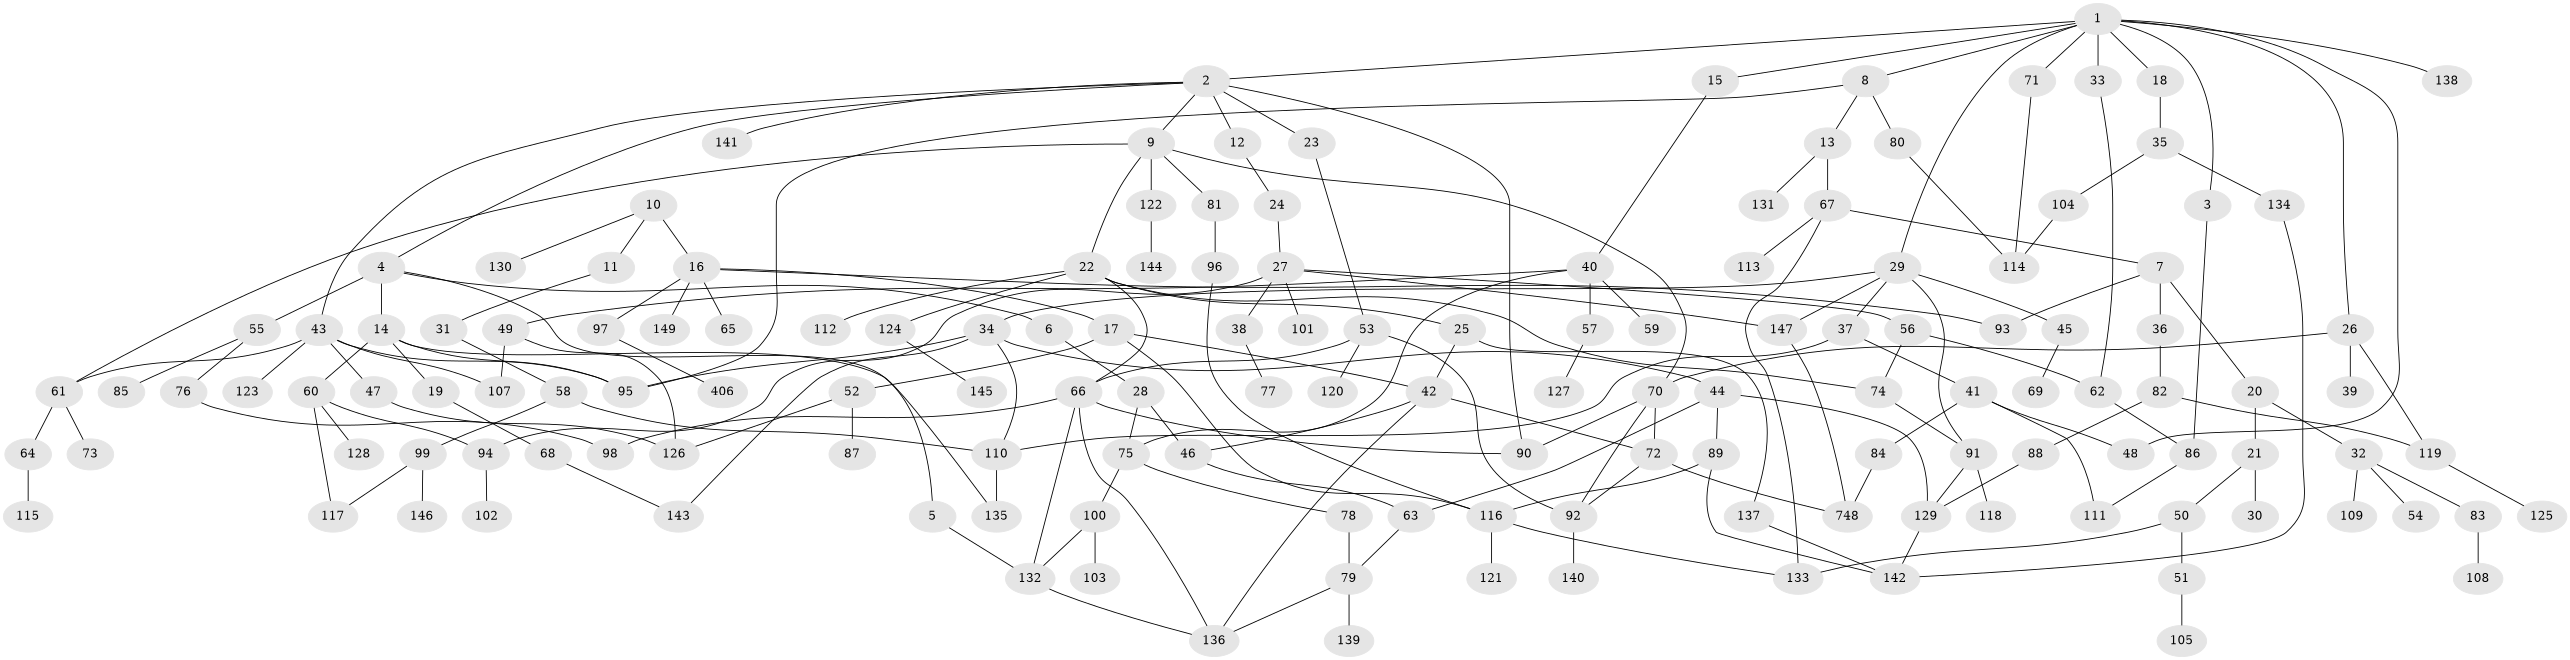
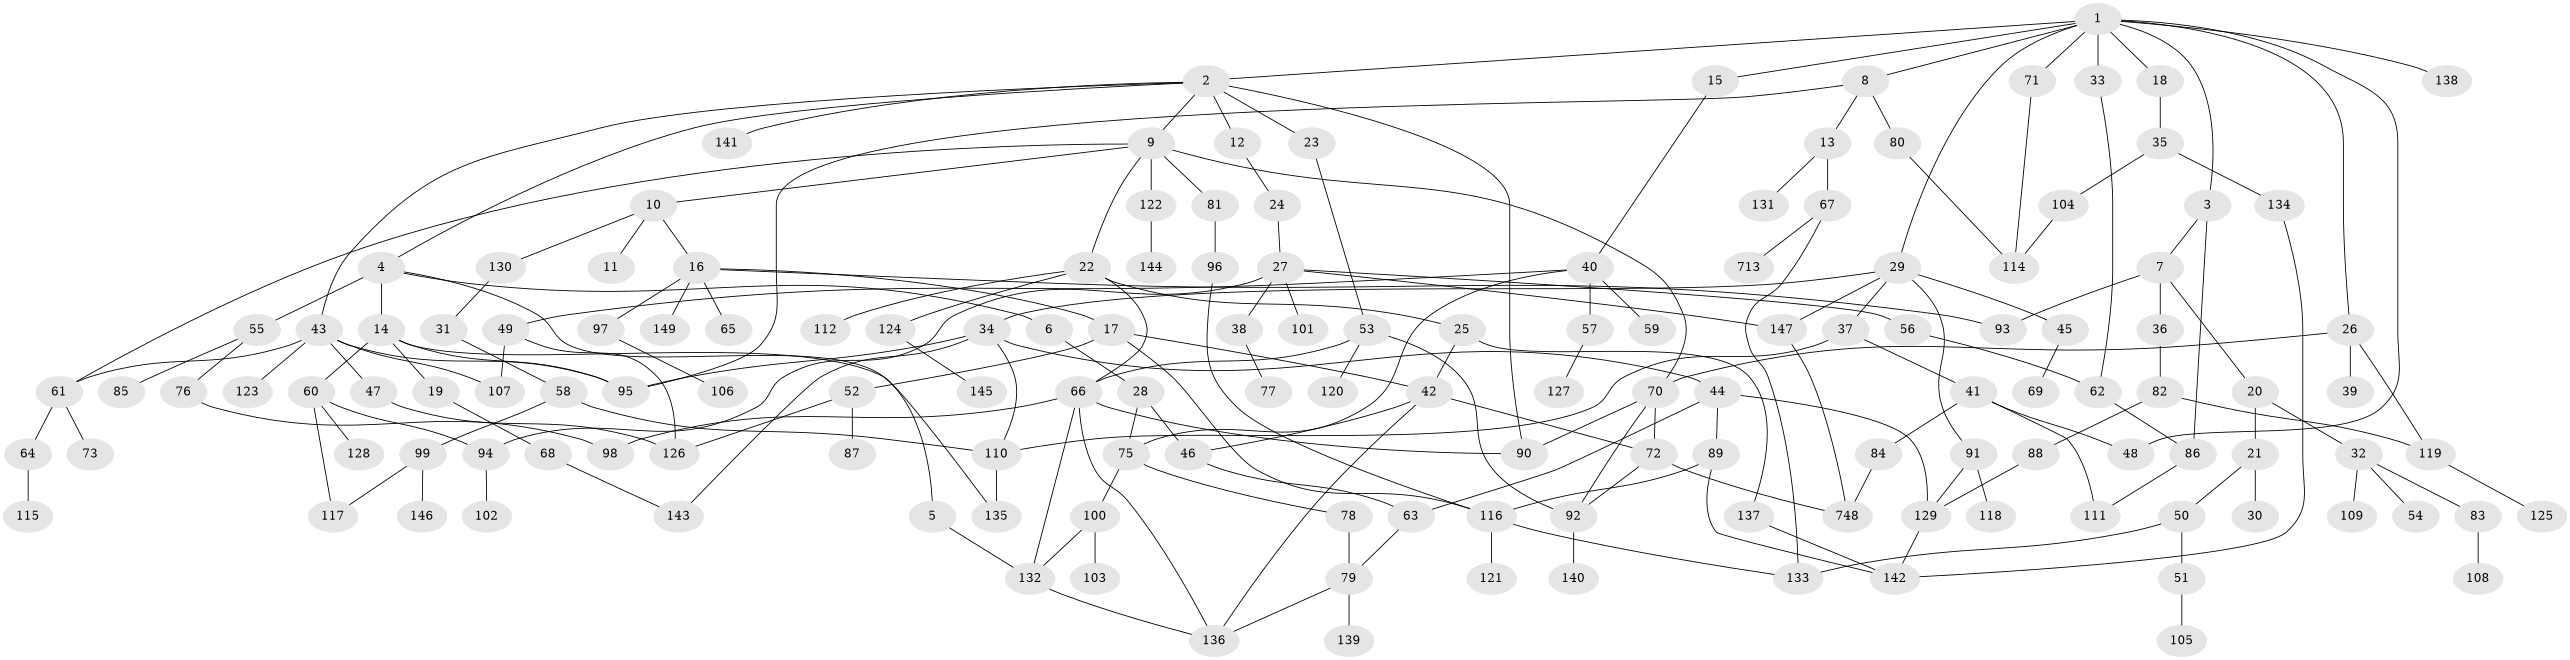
edge "9" -- "10": added
edge "67" -- "7": now "3" -- "7"
node "113": label "113" -> "713"
edge "11" -- "31": now "130" -- "31"
node "406": label "406" -> "106"
node "74": removed
